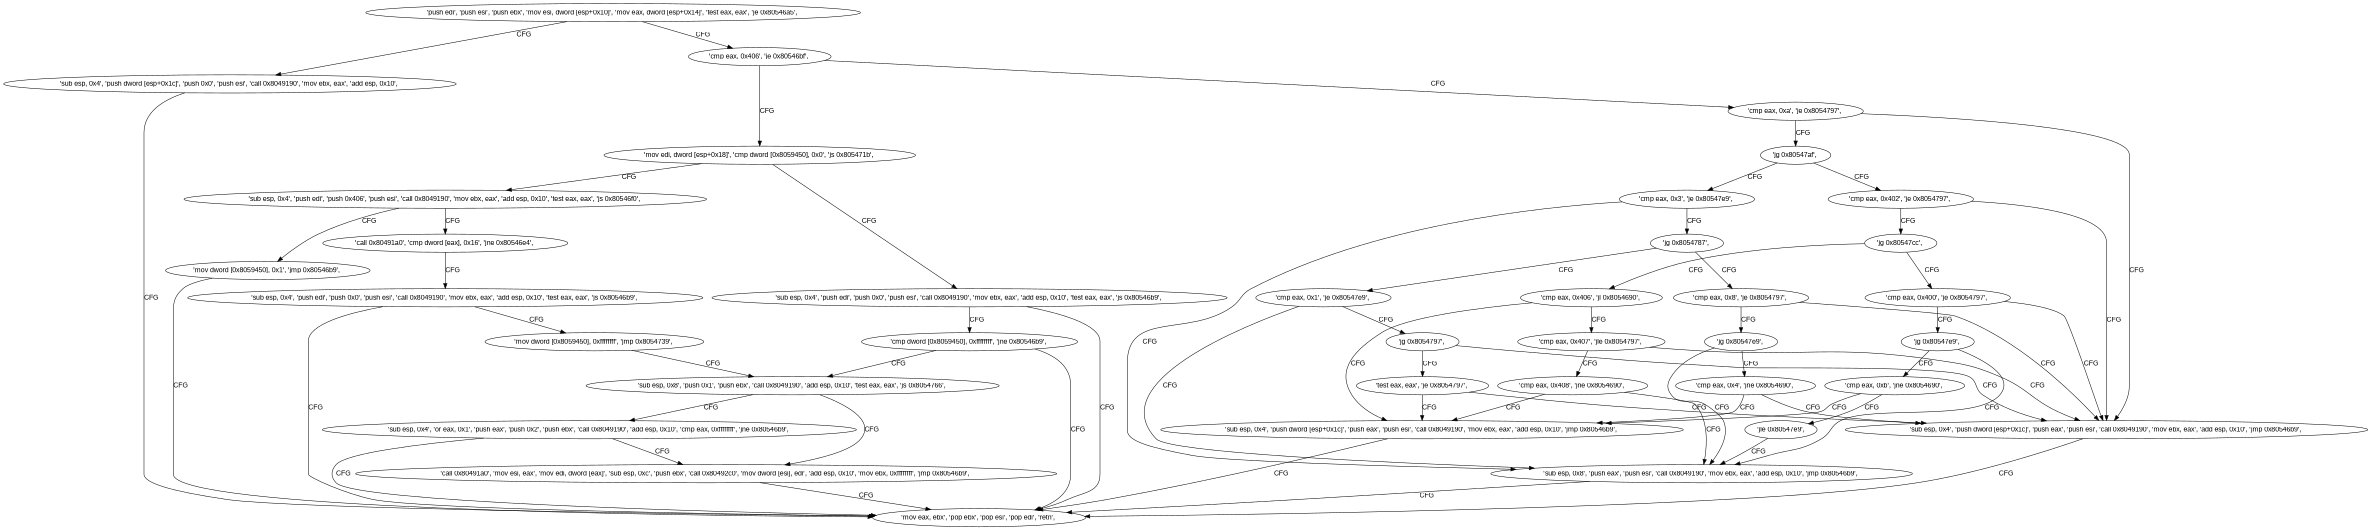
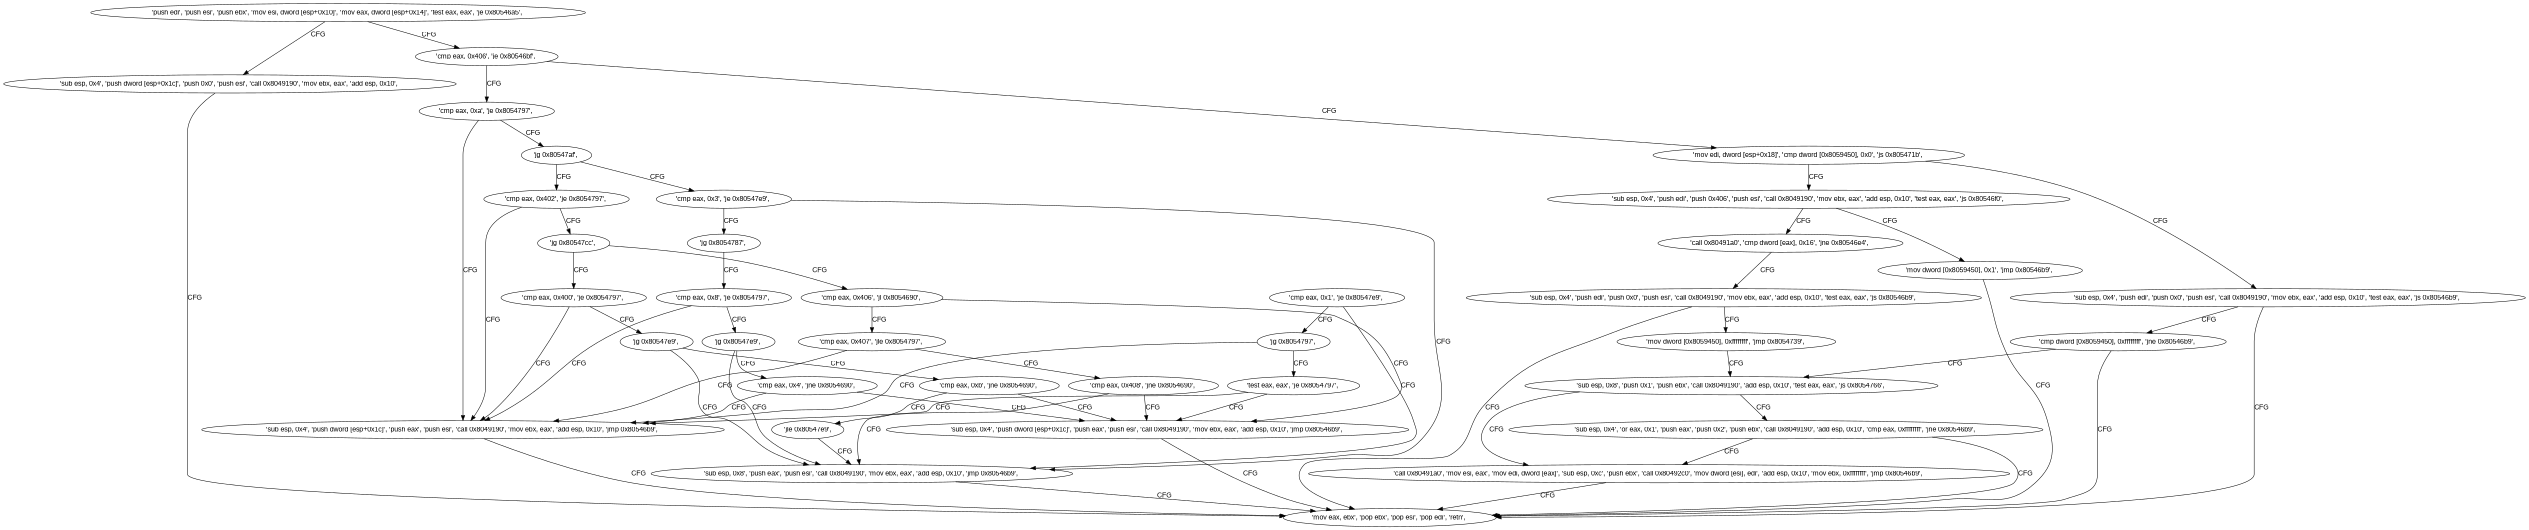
edge "'jg 0x8054787'," -> "'cmp eax, 0x1', 'je 0x80547e9',": removed, label "CFG"
